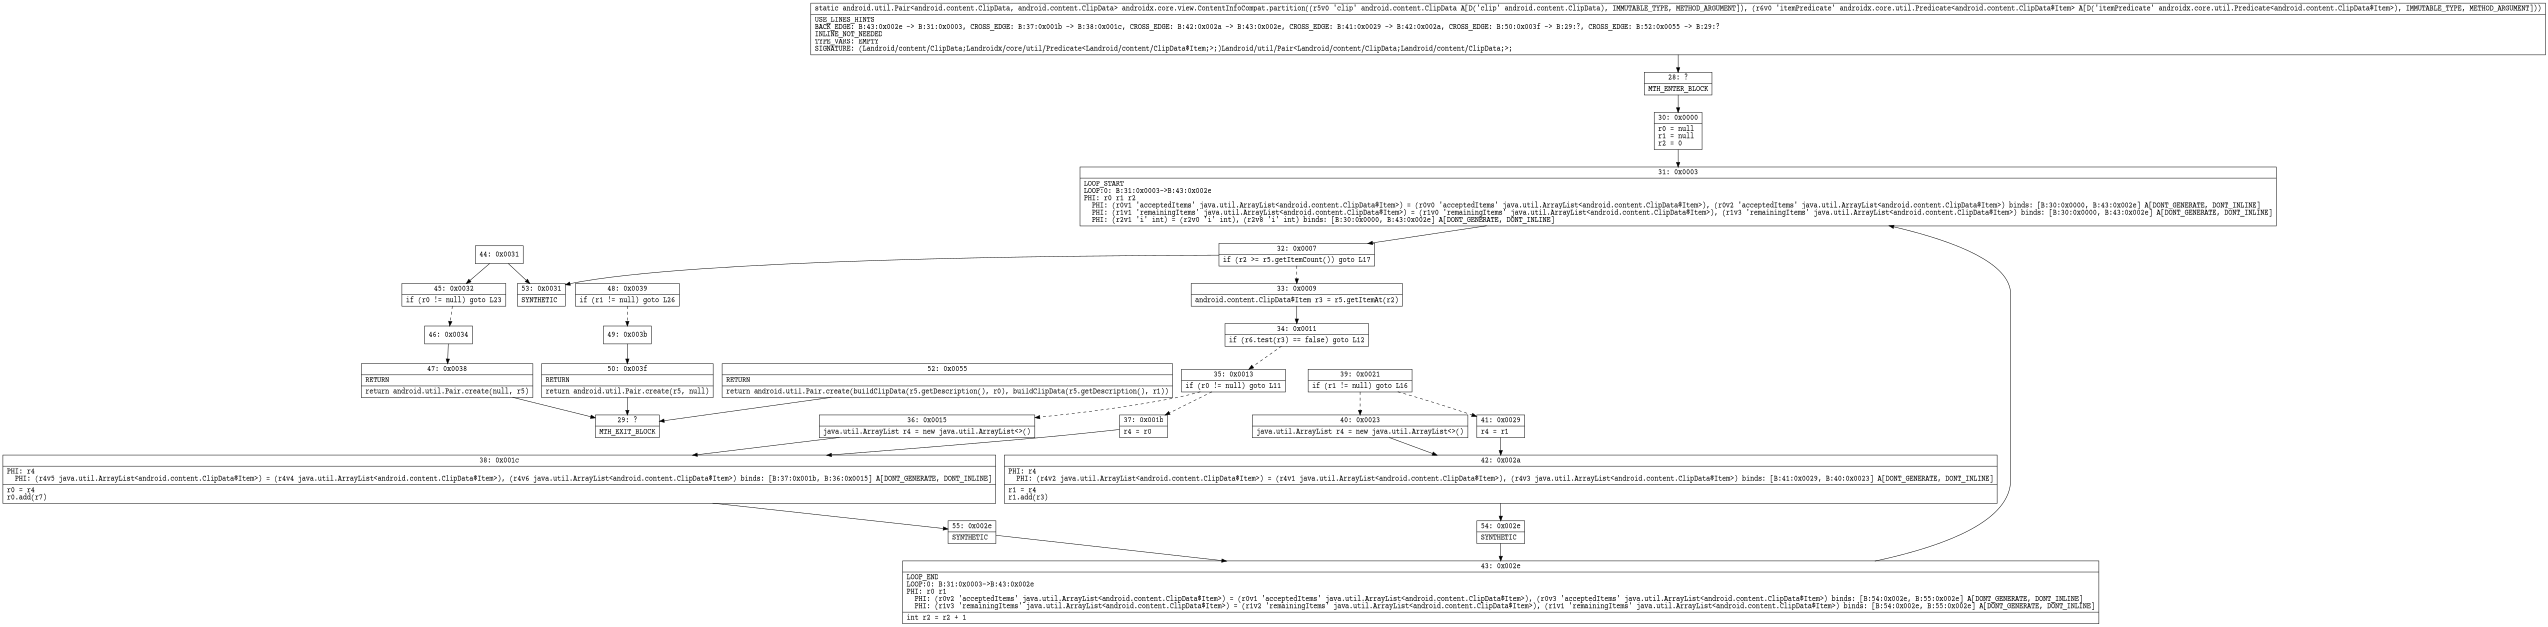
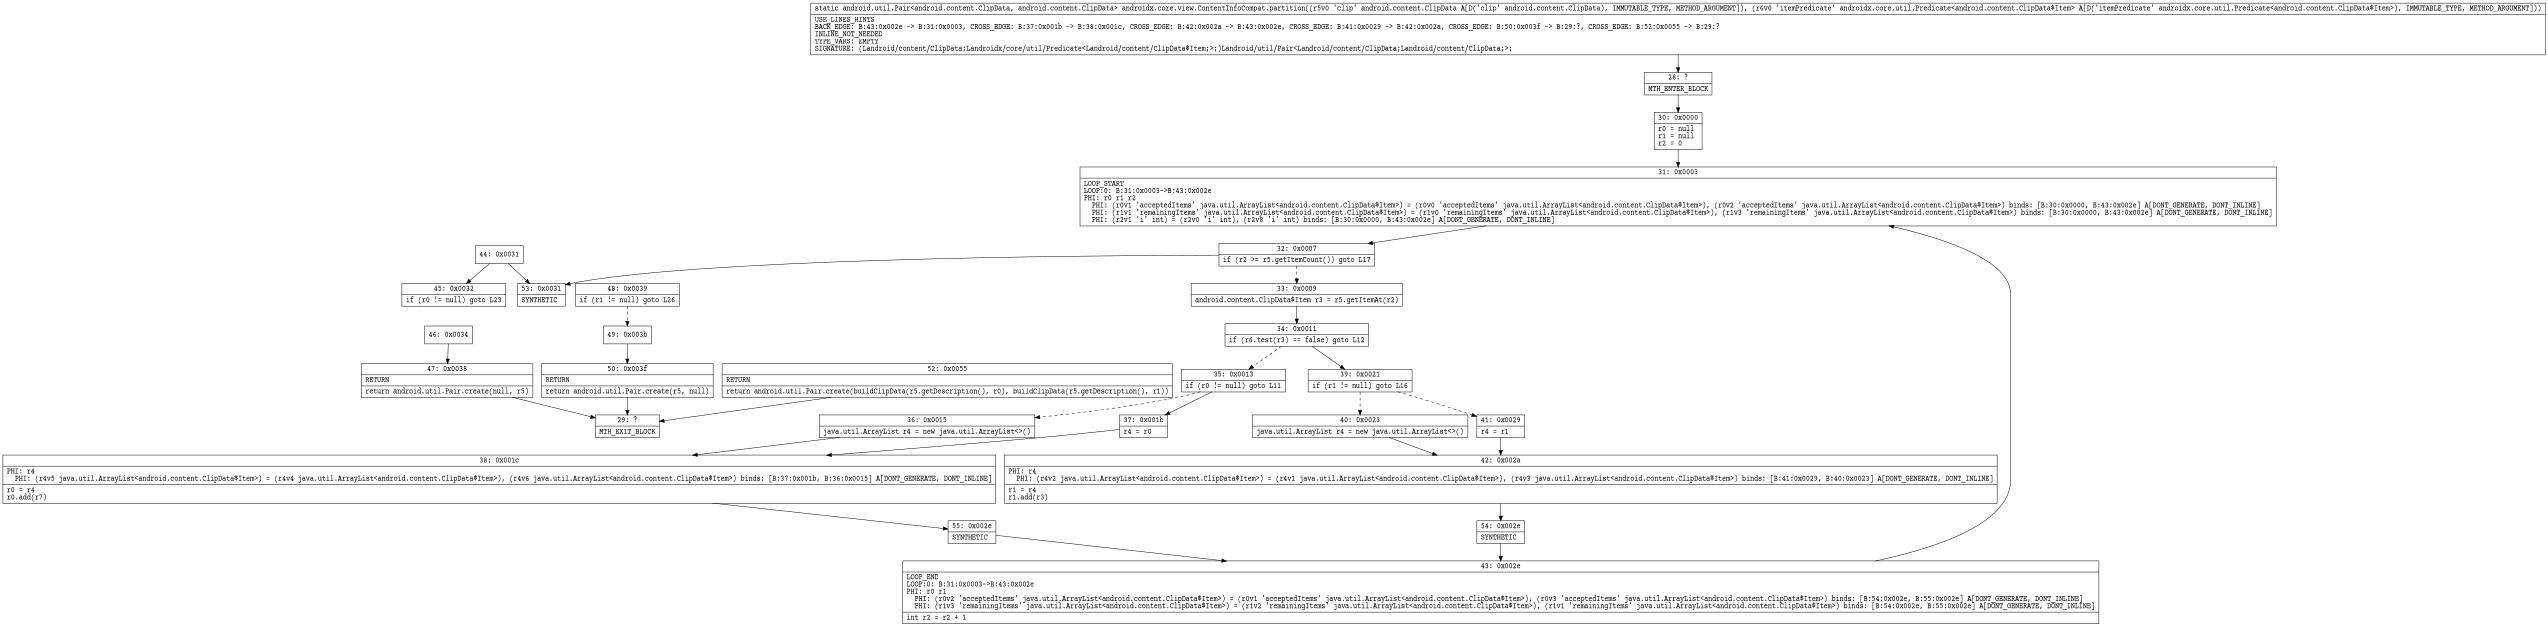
edge "45: 0x0032" -> "46: 0x0034": removed
edge "34: 0x0011" -> "39: 0x0021": added
edge "35: 0x0013" -> "37: 0x001b": style dashed -> solid
